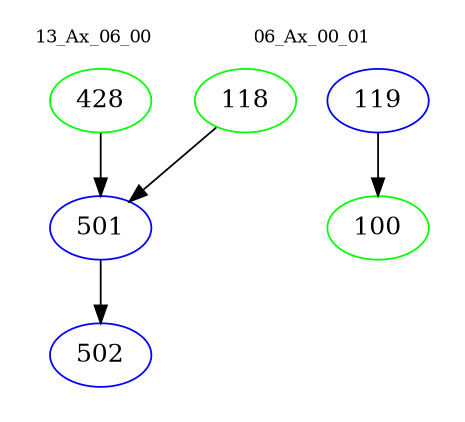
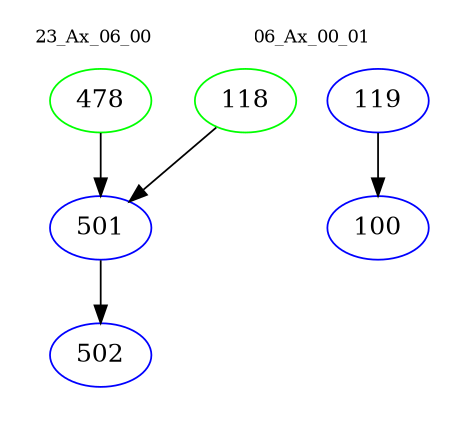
cluster "13_Ax_06_00": label "13_Ax_06_00" -> "23_Ax_06_00"
node "428": label "428" -> "478"
node "100": color green -> blue
